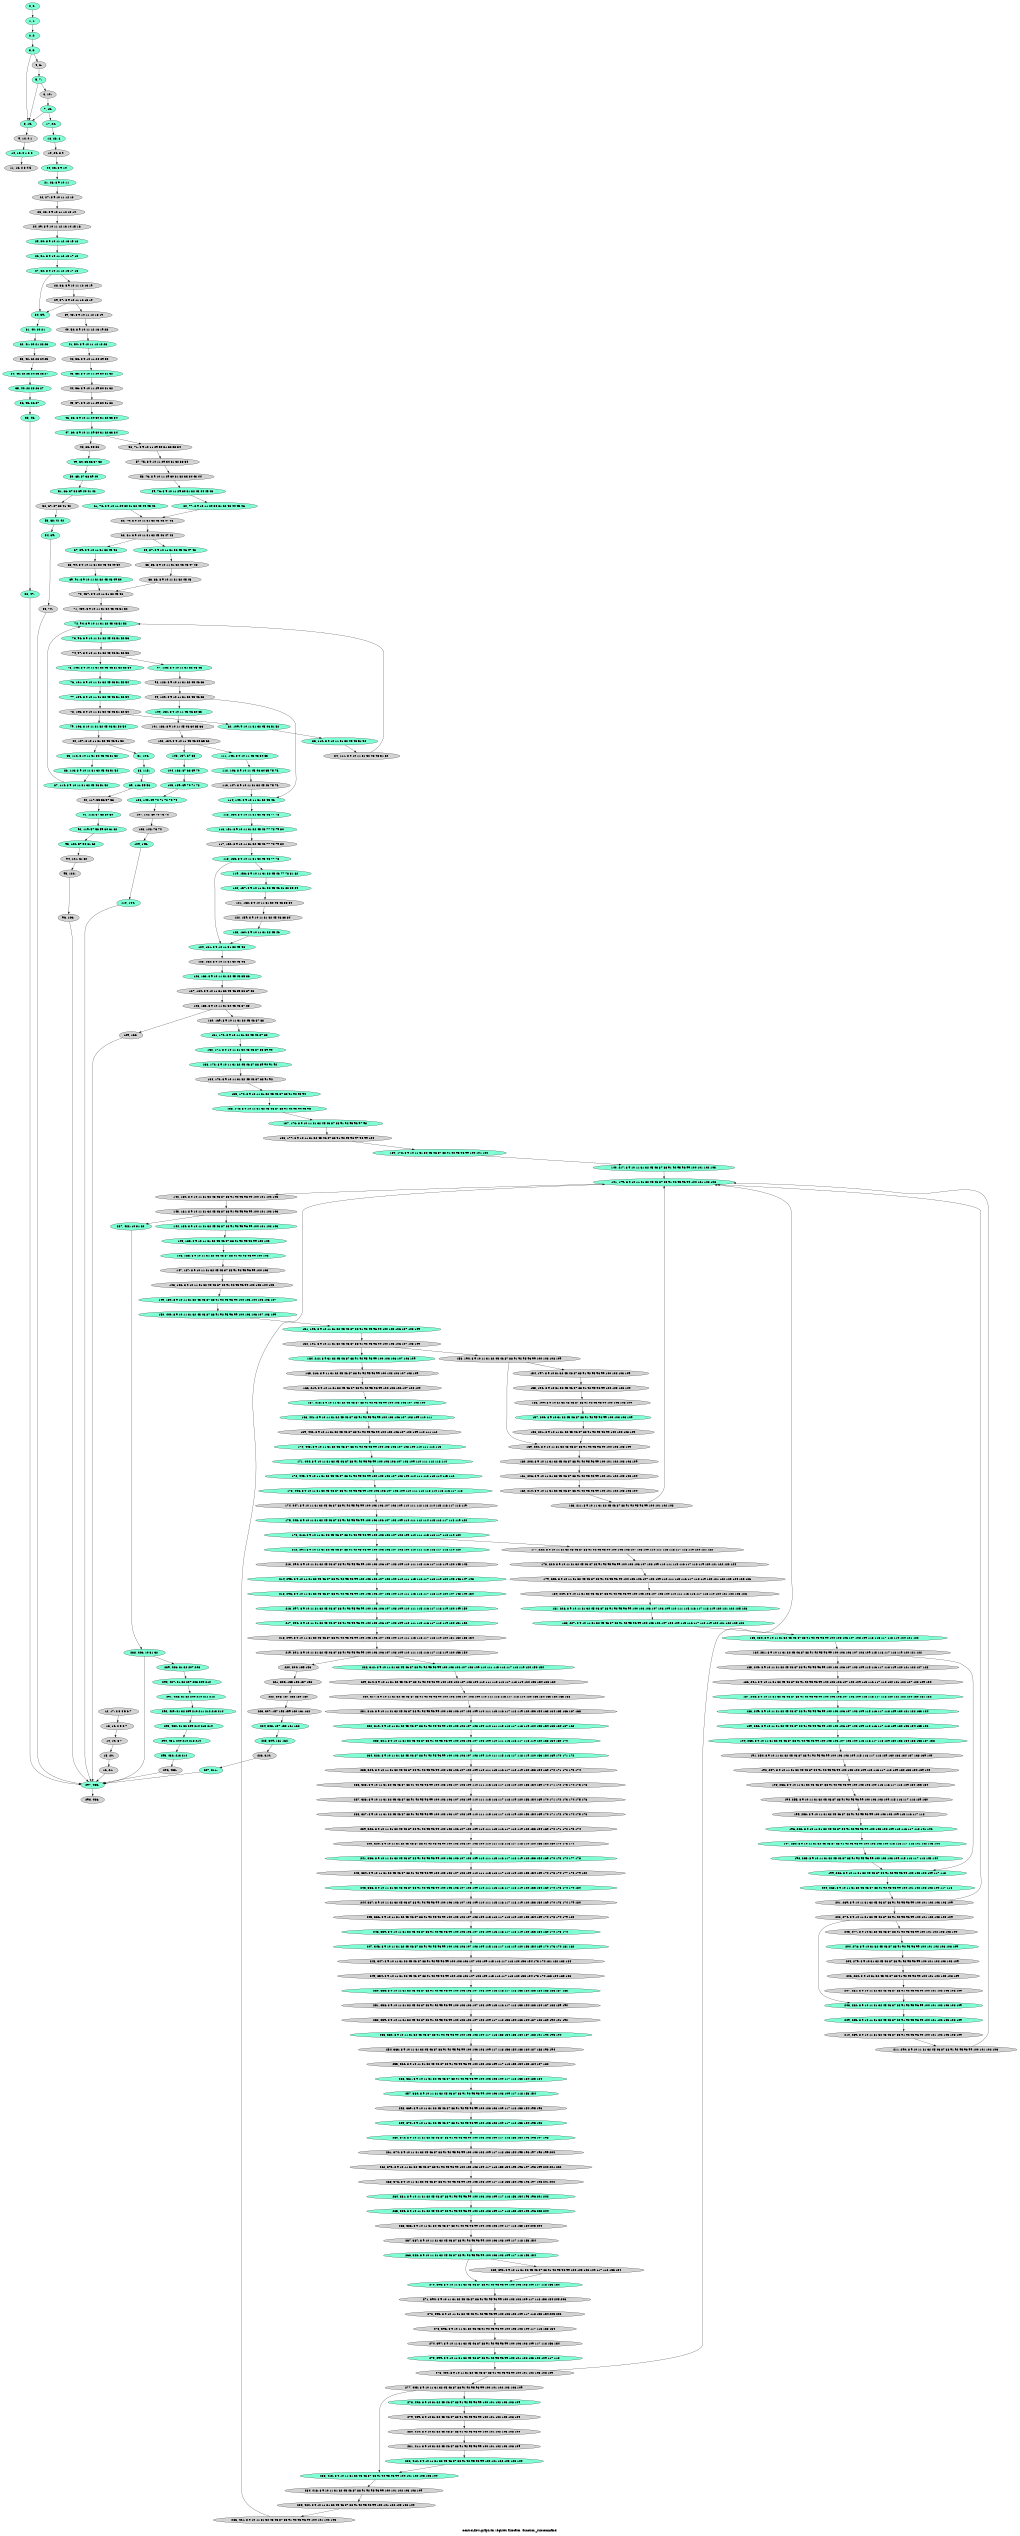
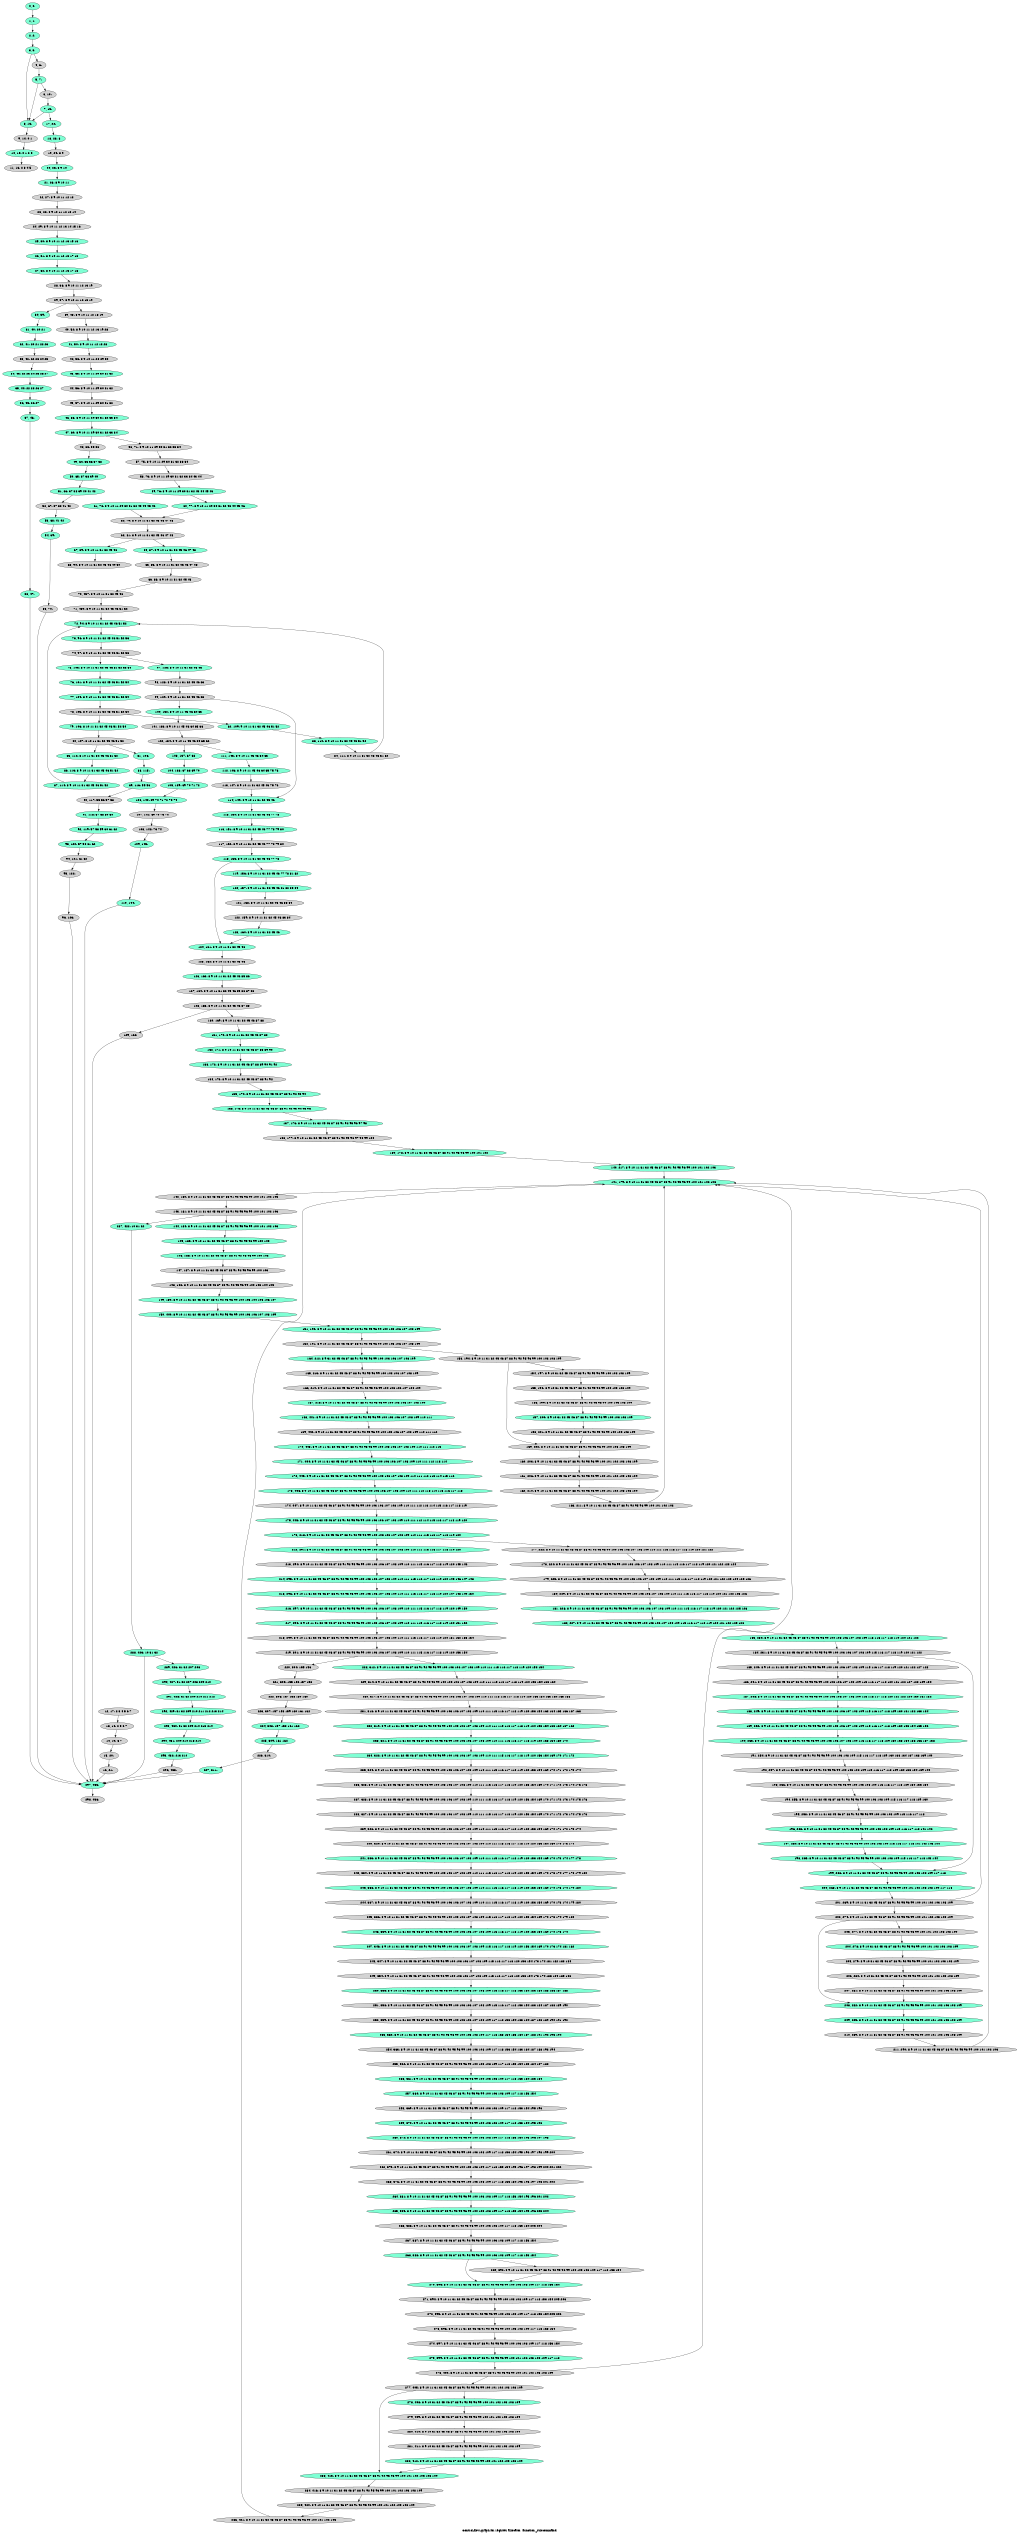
edge "27, 32: 8 9 10 11 12 13 17 18" -> "30, 39:": removed
node "33, 46:": label "33, 46:" -> "37, 46:"
node "69, 91: 8 9 10 11 31 32 45 46 49 50": removed
